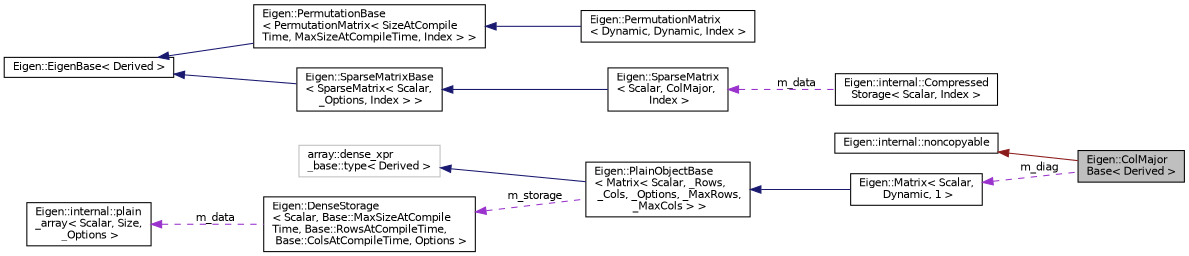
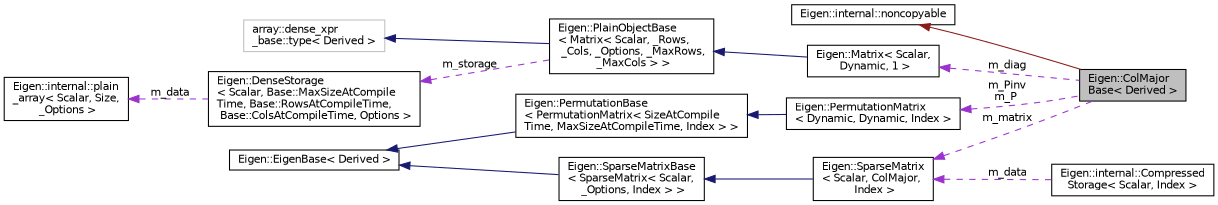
edge "Eigen::ColMajor Base< Derived >" -> "Eigen::PermutationMatrix < Dynamic, Dynamic, Index >": added, label "m_Pinv m_P"
edge "Eigen::ColMajor Base< Derived >" -> "Eigen::SparseMatrix < Scalar, ColMajor, Index >": added, label "m_matrix"
